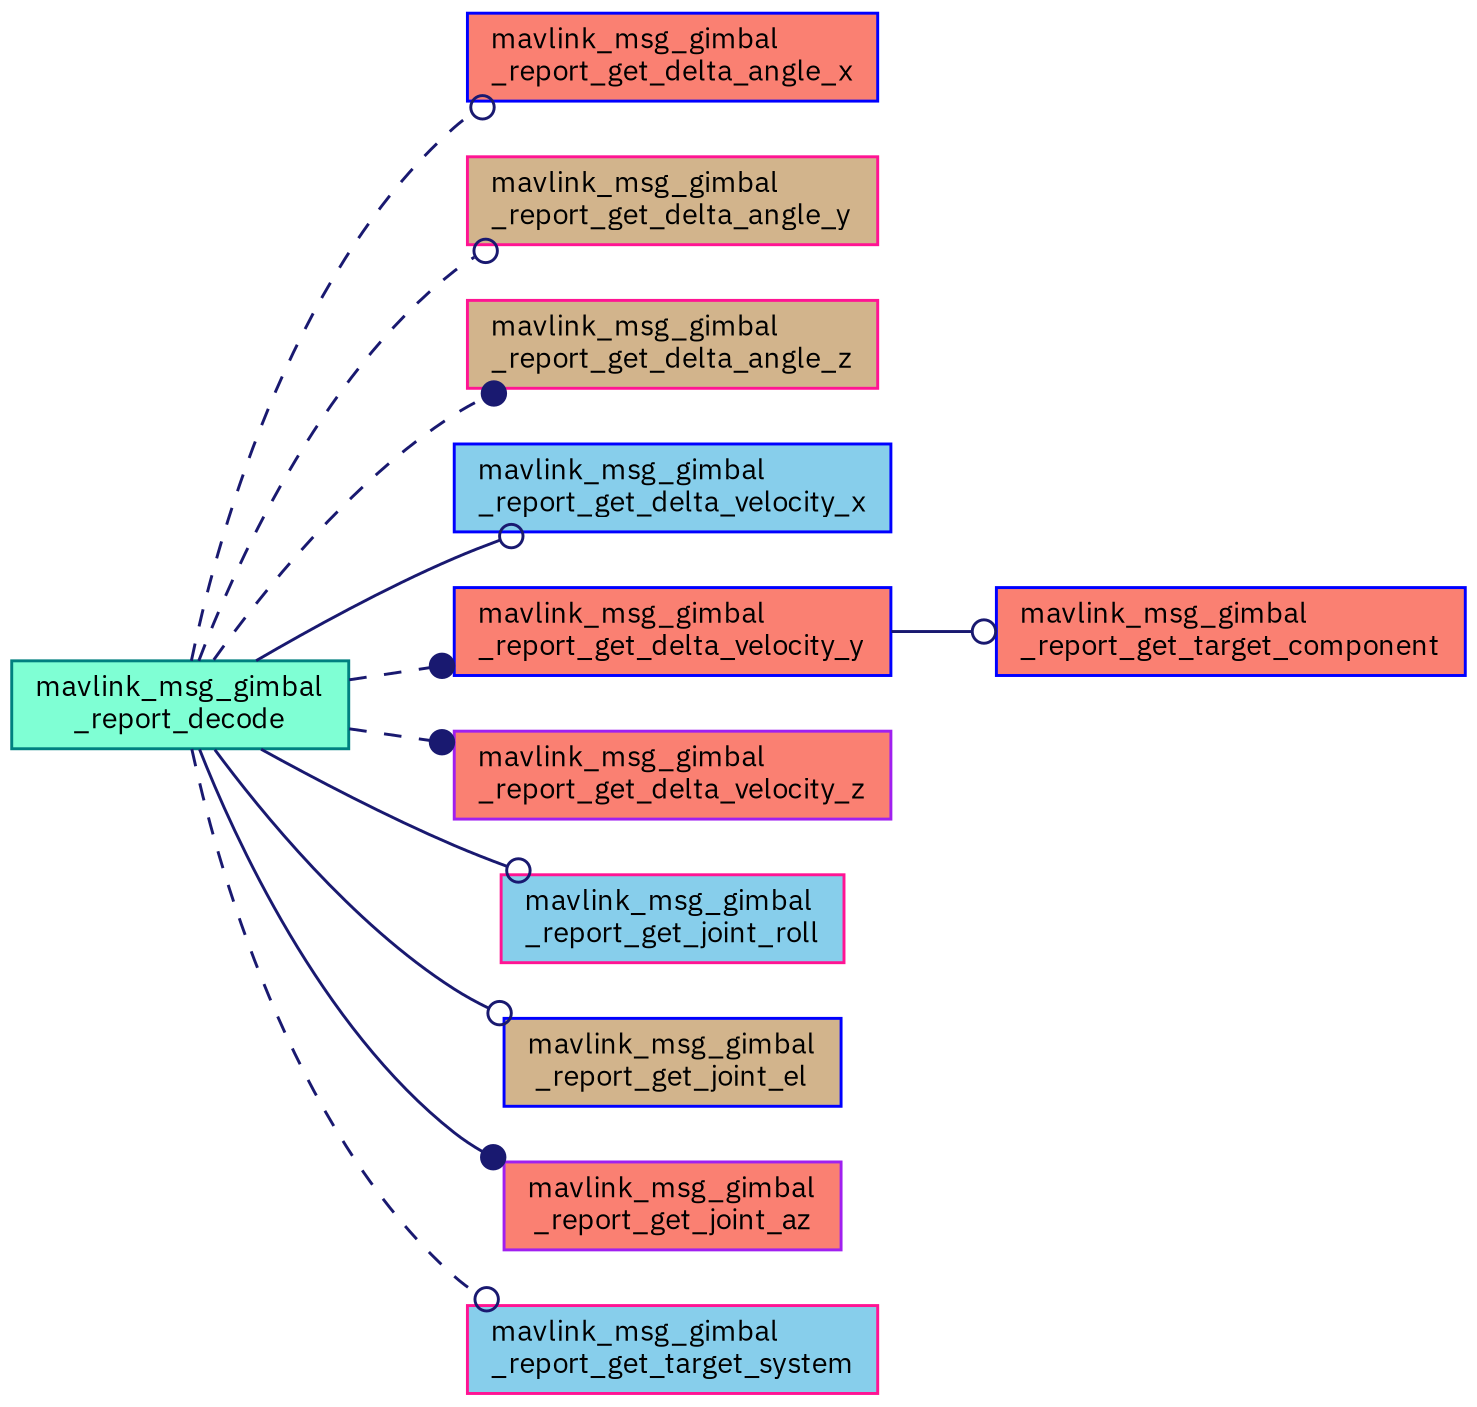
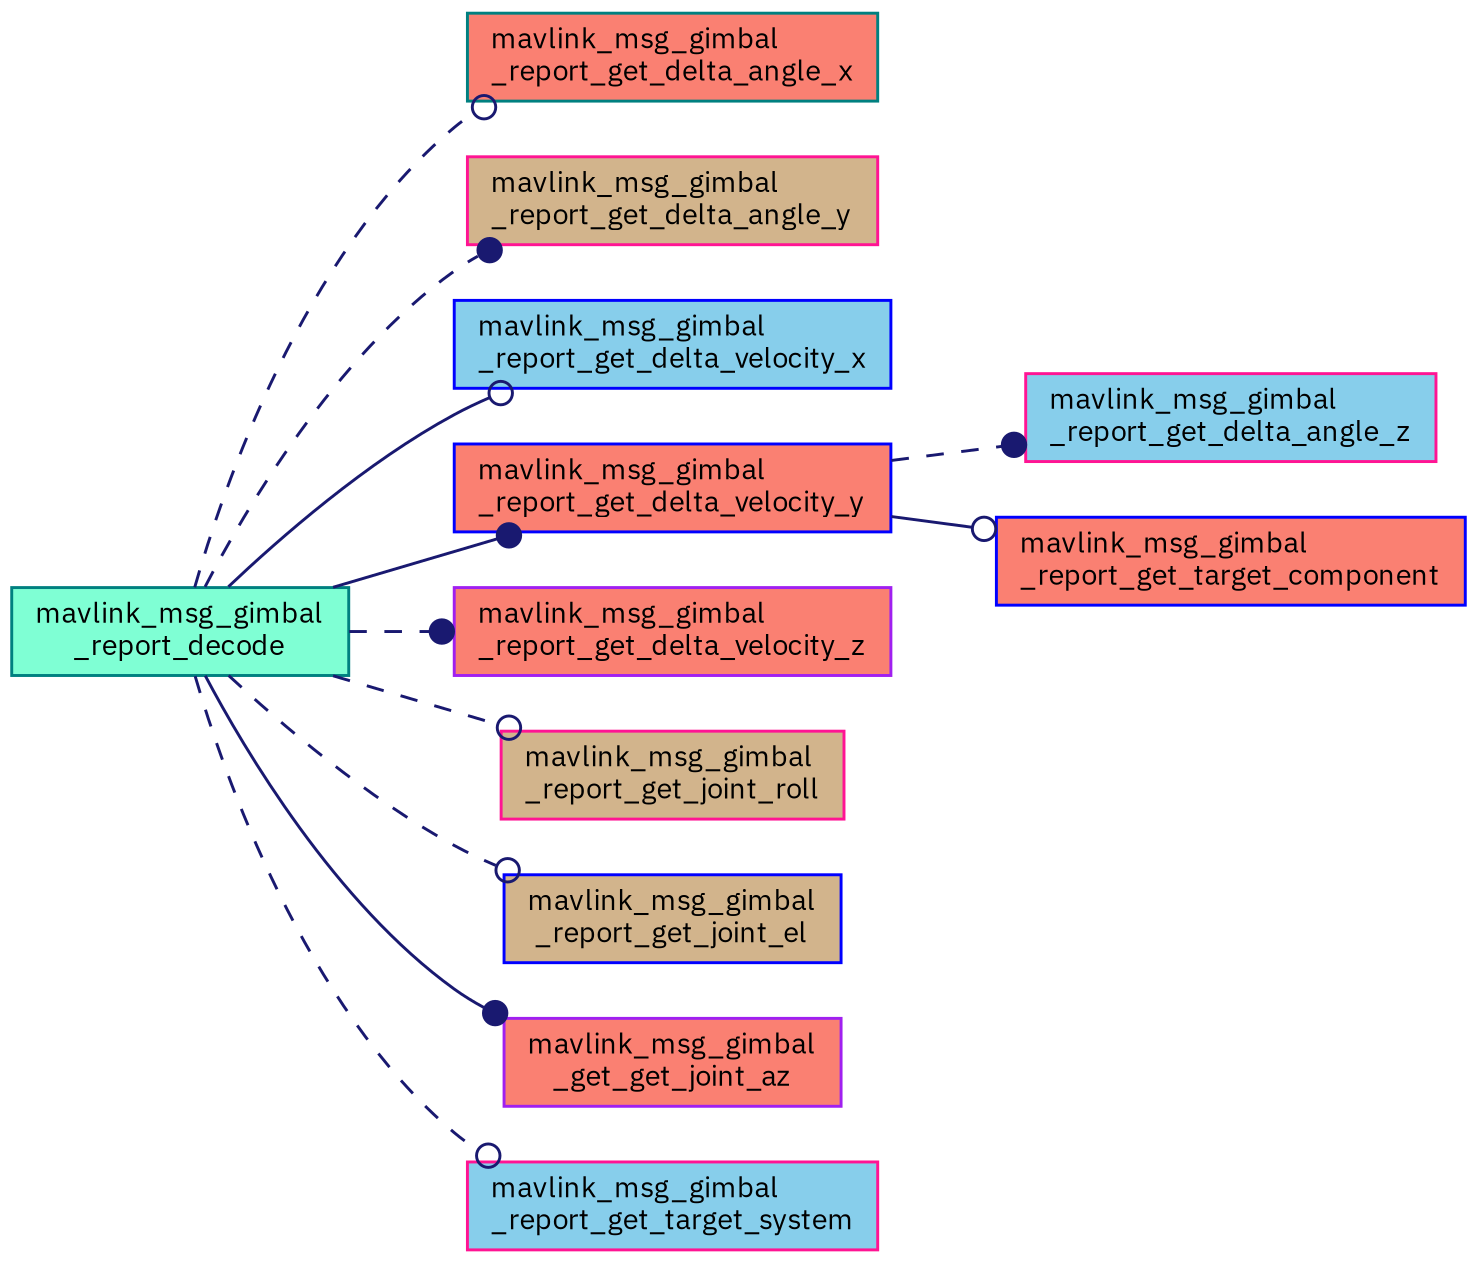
node "mavlink_msg_gimbal _report_get_delta_angle_x": color blue -> teal
node "mavlink_msg_gimbal _report_get_delta_angle_z": fillcolor tan -> skyblue
edge "mavlink_msg_gimbal _report_decode" -> "mavlink_msg_gimbal _report_get_delta_angle_y": arrowhead odot -> dot
edge "mavlink_msg_gimbal _report_decode" -> "mavlink_msg_gimbal _report_get_delta_angle_z": now "mavlink_msg_gimbal _report_get_delta_velocity_y" -> "mavlink_msg_gimbal _report_get_delta_angle_z"
edge "mavlink_msg_gimbal _report_decode" -> "mavlink_msg_gimbal _report_get_delta_velocity_y": style dashed -> solid
edge "mavlink_msg_gimbal _report_decode" -> "mavlink_msg_gimbal _report_get_joint_roll": style solid -> dashed
edge "mavlink_msg_gimbal _report_decode" -> "mavlink_msg_gimbal _report_get_joint_el": style solid -> dashed
node "mavlink_msg_gimbal _report_get_joint_roll": fillcolor skyblue -> tan
node "mavlink_msg_gimbal _report_get_joint_az": label "mavlink_msg_gimbal _report_get_joint_az" -> "mavlink_msg_gimbal _get_get_joint_az"
